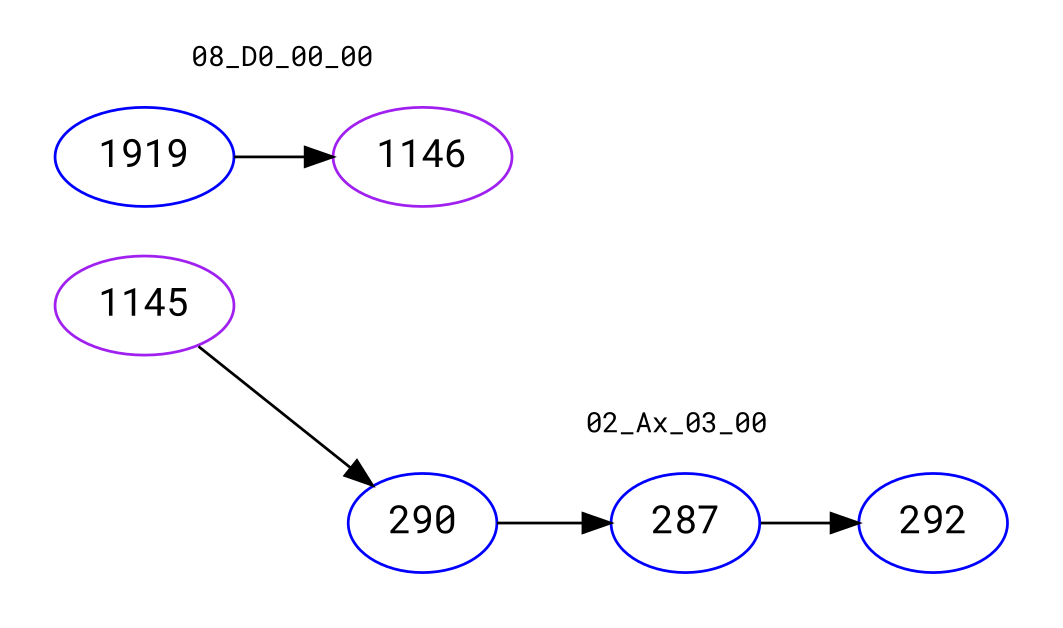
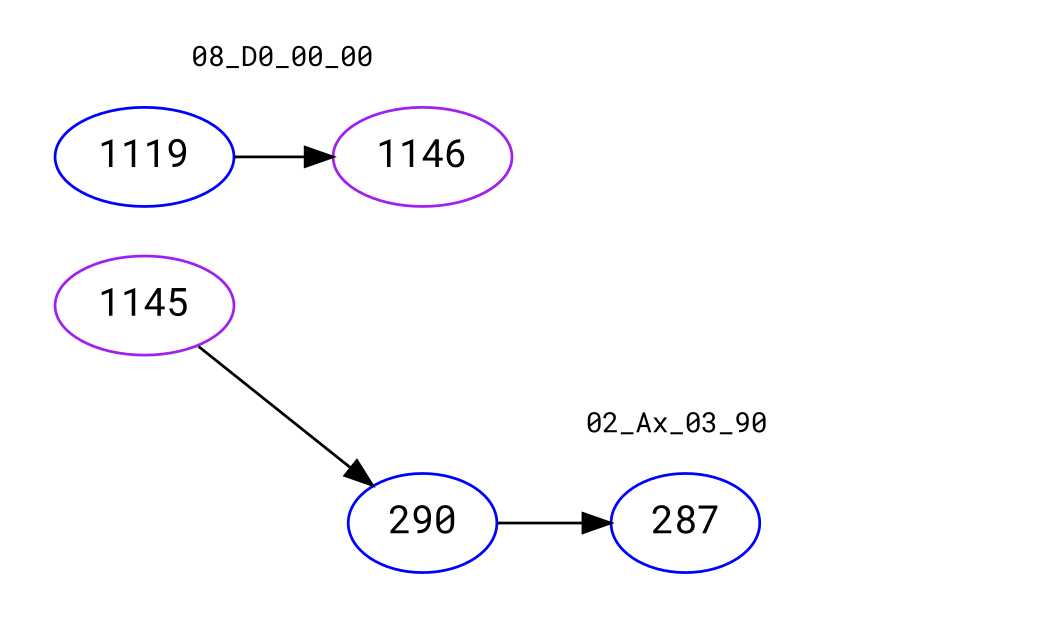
node "1919": label "1919" -> "1119"
cluster "02_Ax_03_00": label "02_Ax_03_00" -> "02_Ax_03_90"
node "292": removed
